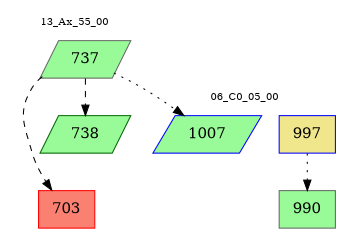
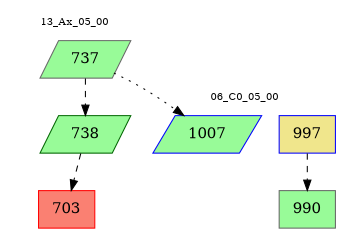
cluster "13_Ax_55_00": label "13_Ax_55_00" -> "13_Ax_05_00"
edge "737" -> "703": now "738" -> "703"
edge "997" -> "990": style dotted -> dashed
